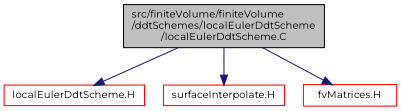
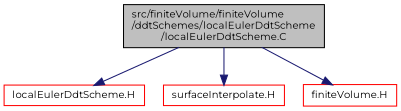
node "fvMatrices.H": label "fvMatrices.H" -> "finiteVolume.H"
